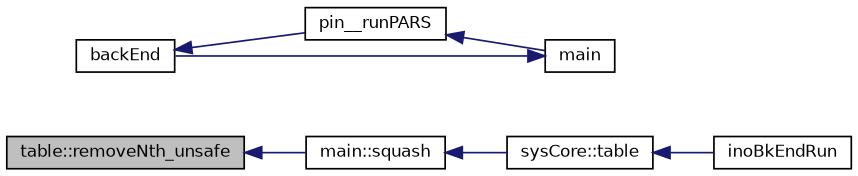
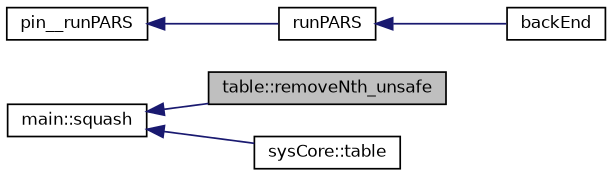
edge "pin__runPARS" -> "backEnd": removed
node "main": label "main" -> "runPARS"
edge "main::squash" -> "table::removeNth_unsafe": reversed
node "inoBkEndRun": removed
